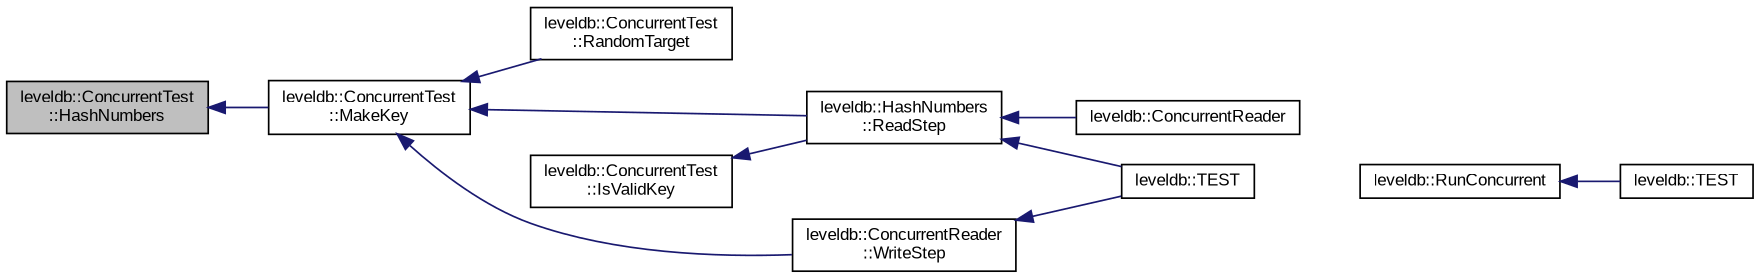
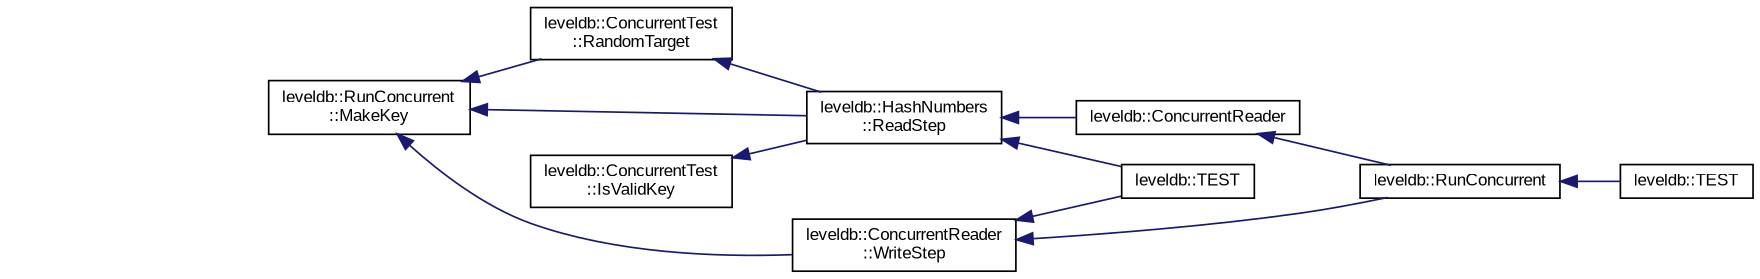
edge "leveldb::HashNumbers ::ReadStep" -> "leveldb::ConcurrentTest ::RandomTarget": added
node "leveldb::ConcurrentTest ::HashNumbers": removed
node "leveldb::ConcurrentTest ::MakeKey": label "leveldb::ConcurrentTest ::MakeKey" -> "leveldb::RunConcurrent ::MakeKey"
edge "leveldb::RunConcurrent" -> "leveldb::ConcurrentReader": added
edge "leveldb::RunConcurrent" -> "leveldb::ConcurrentReader ::WriteStep": added
